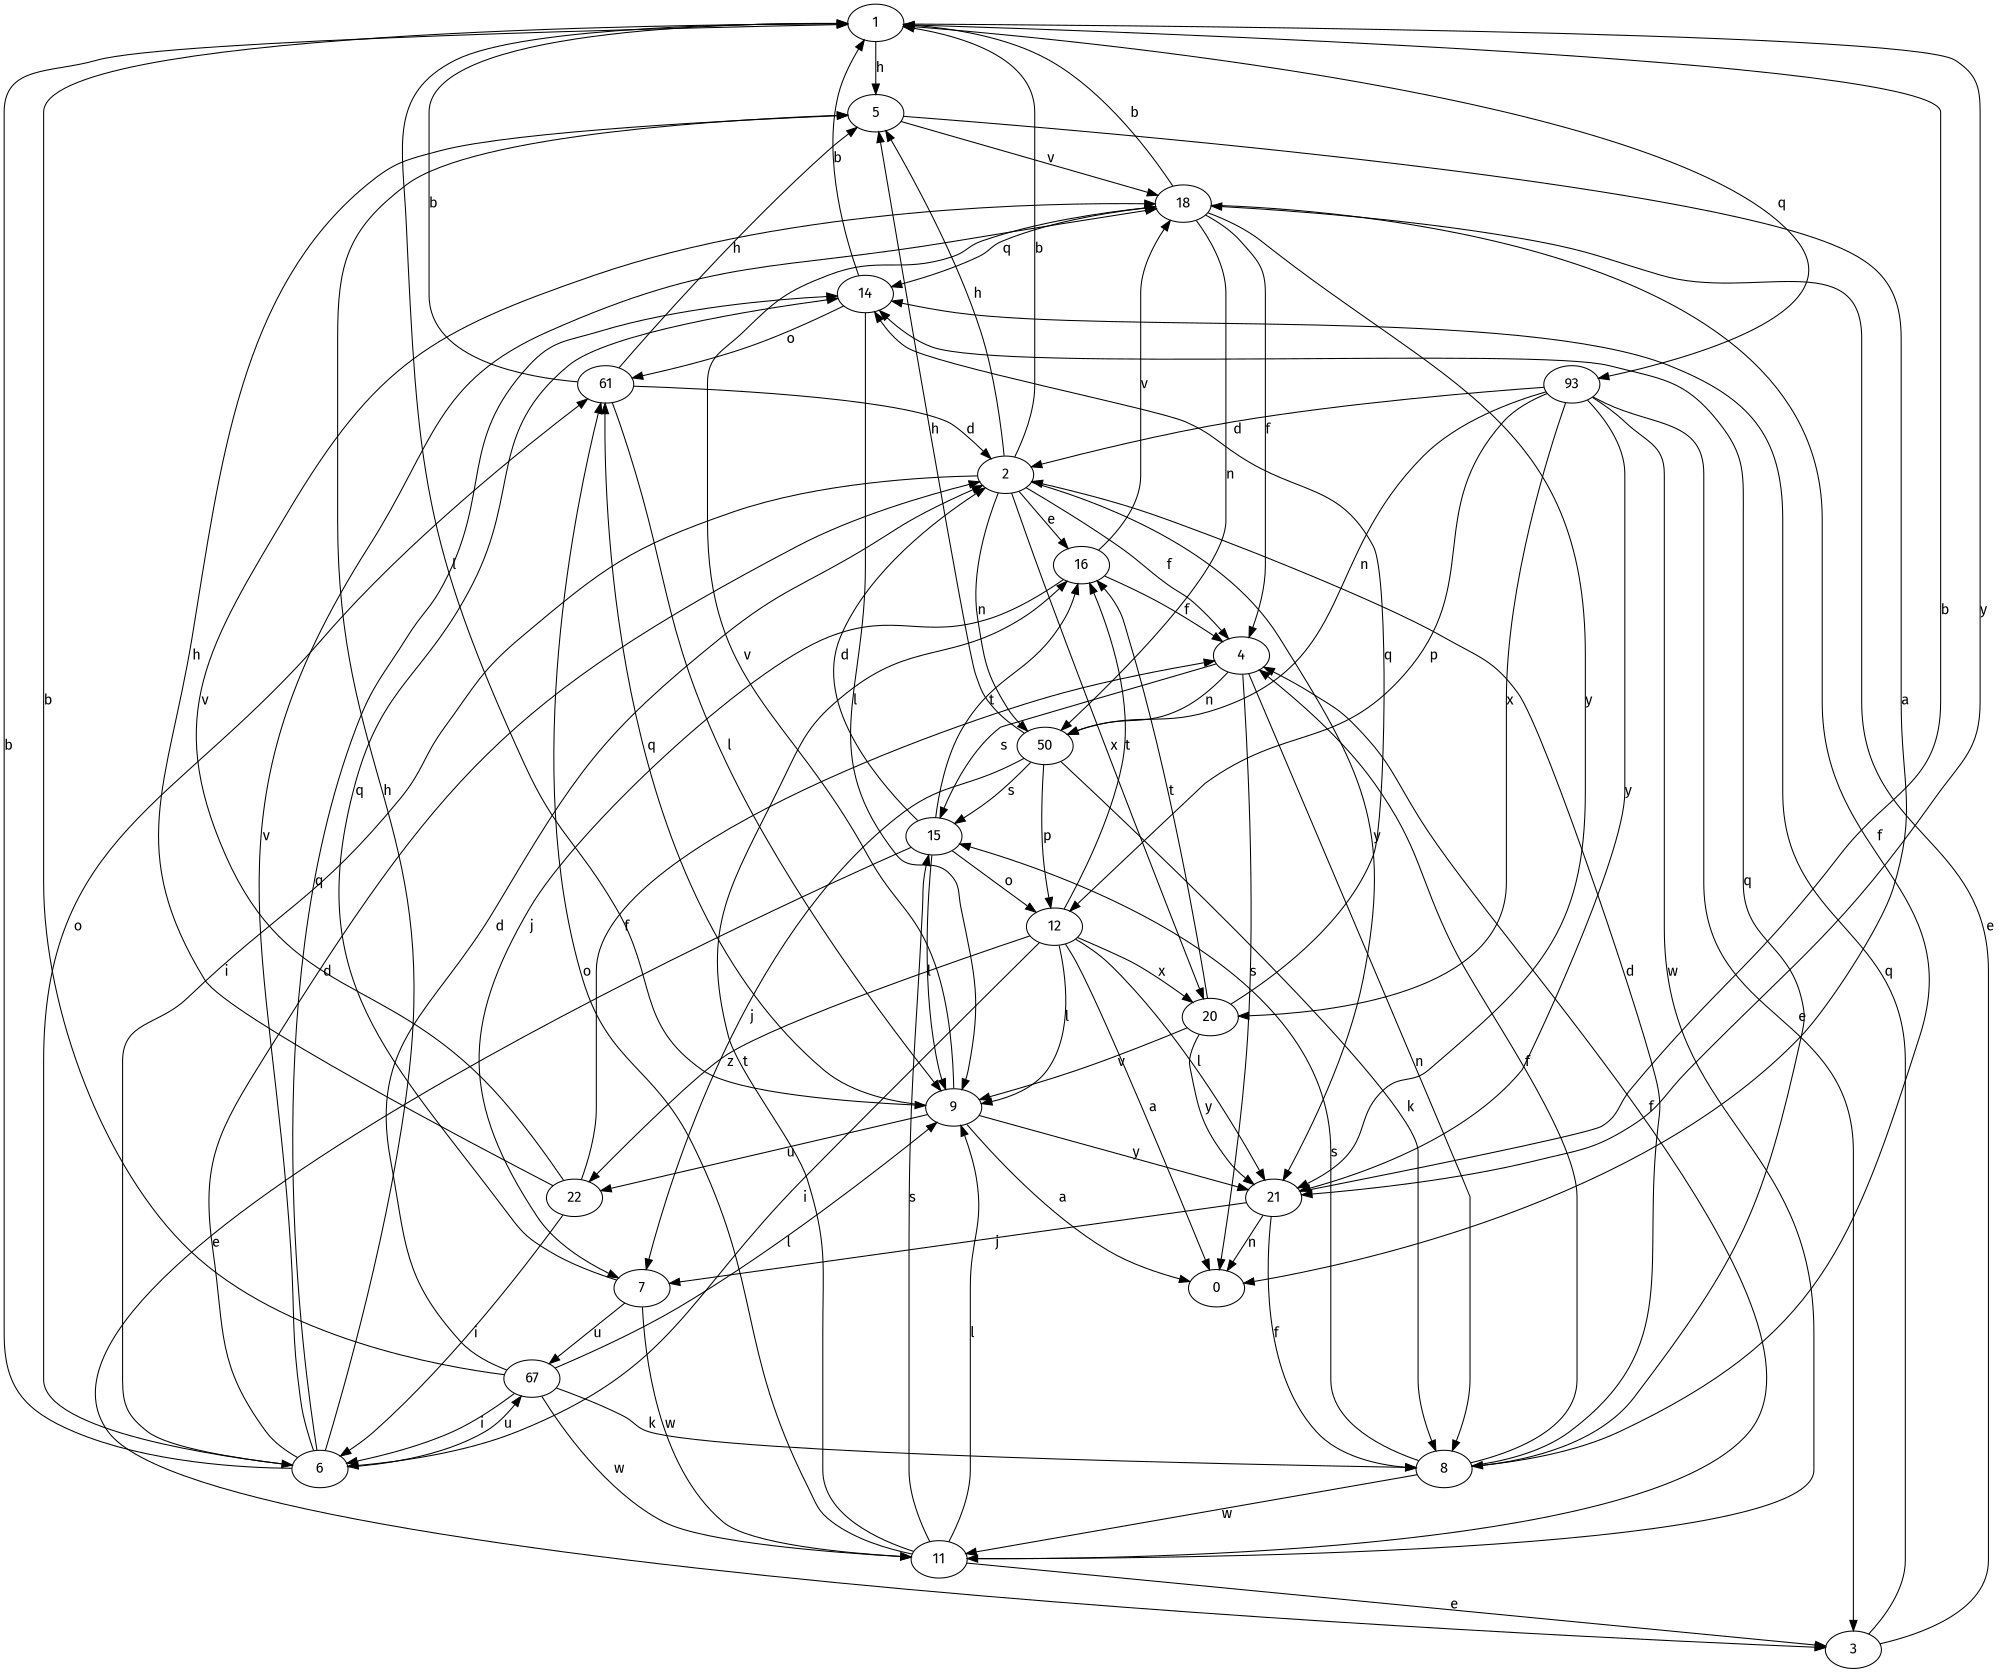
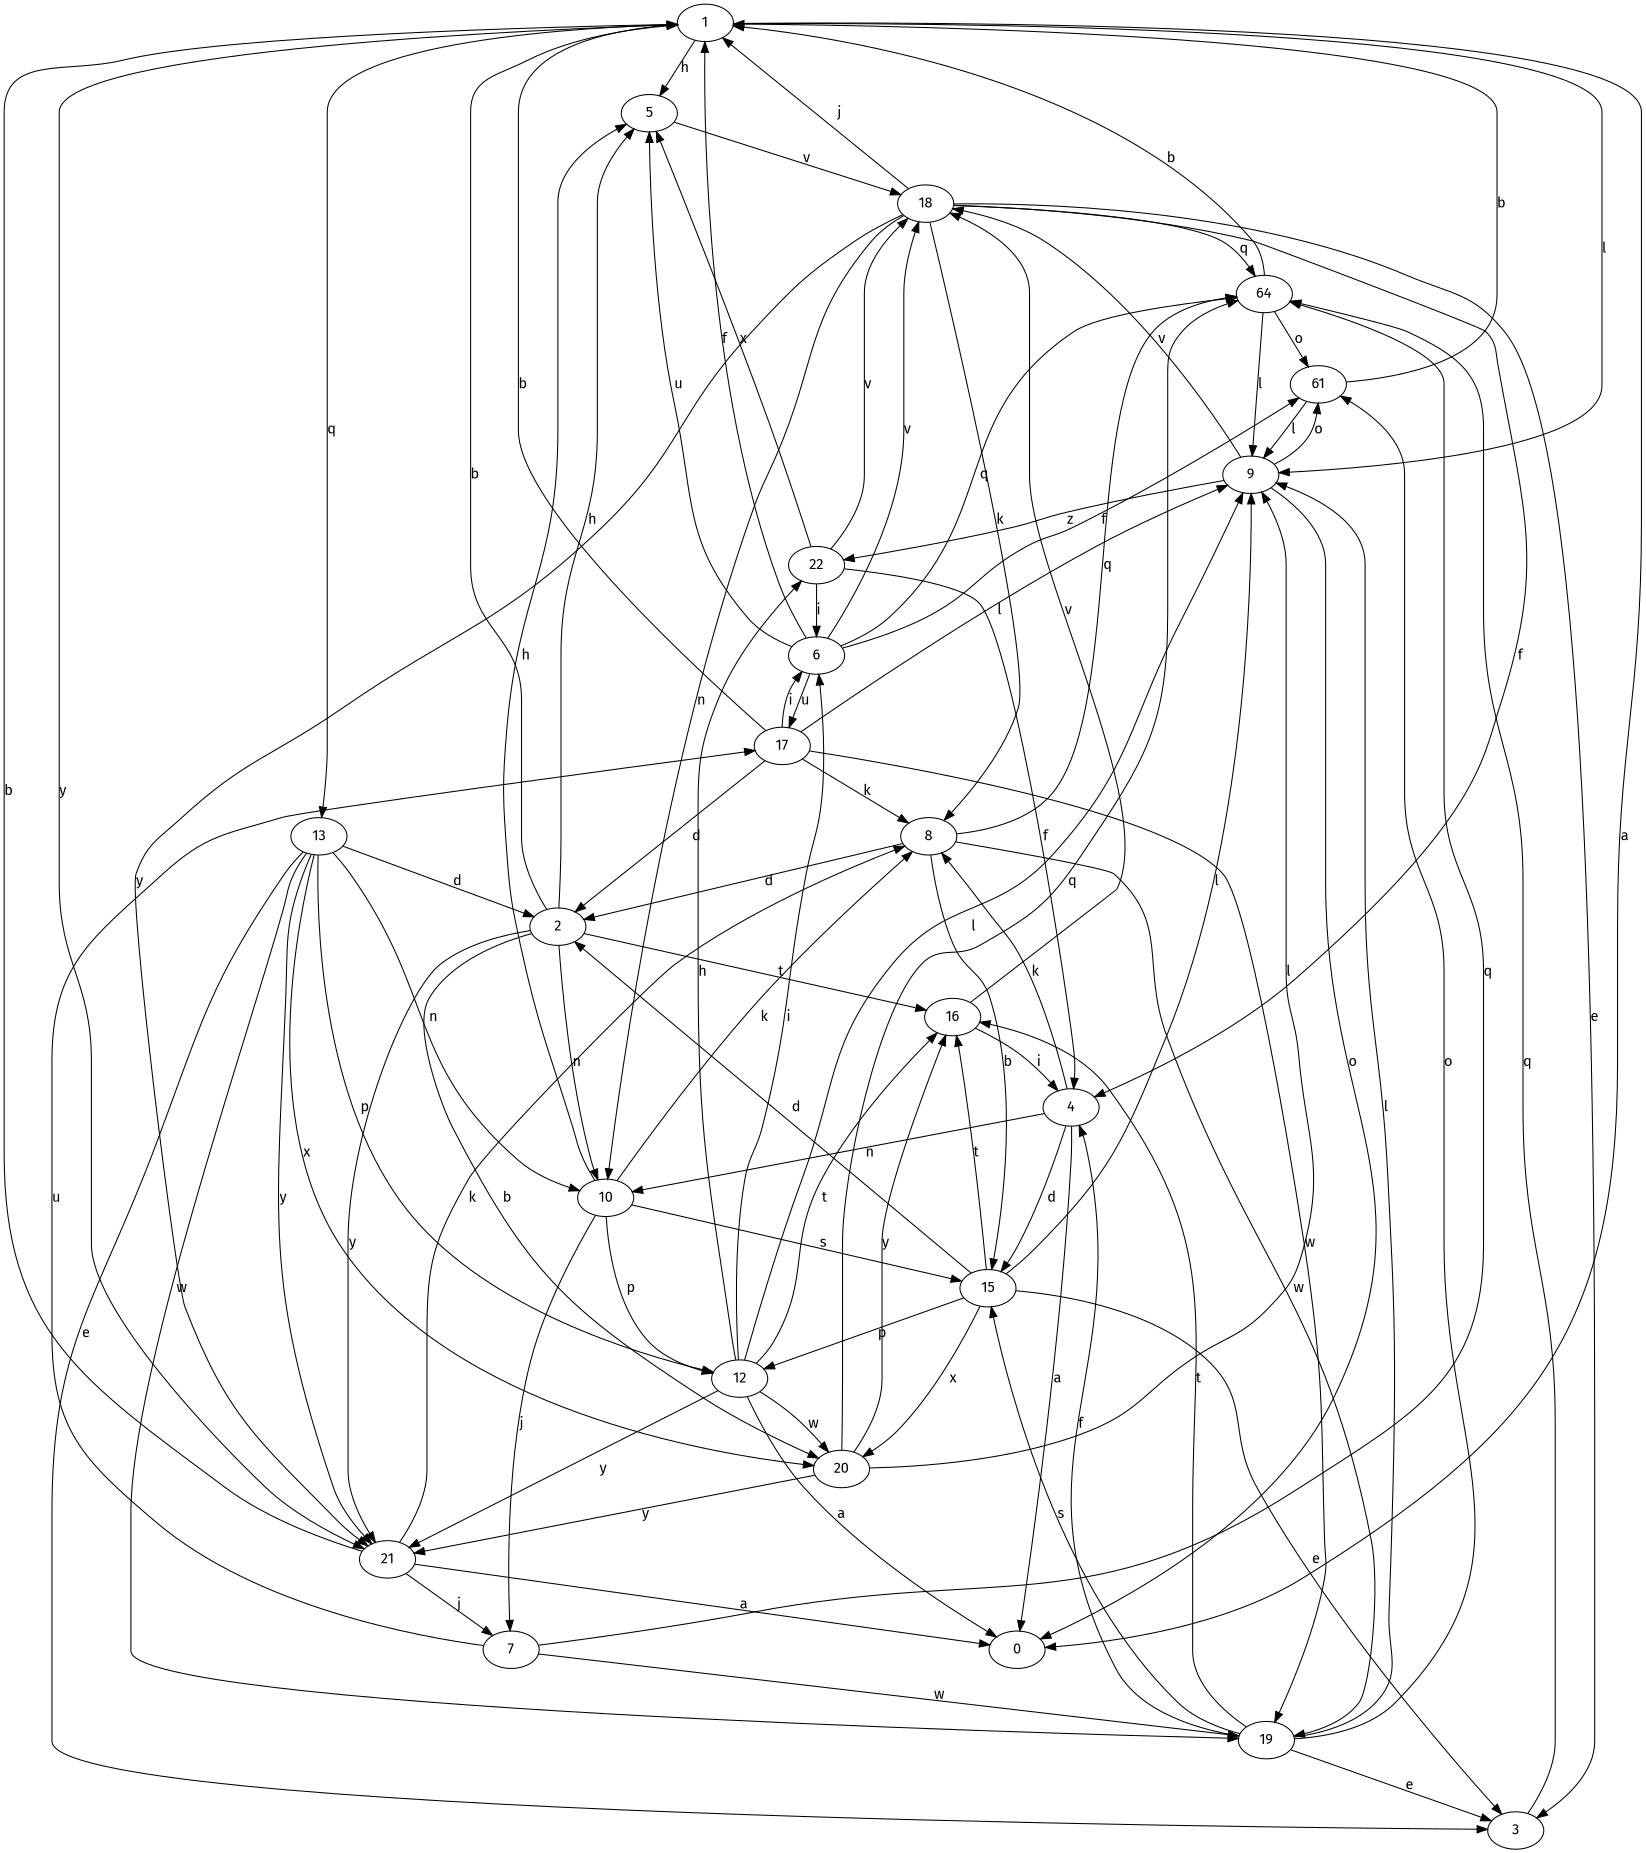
edge "18" -> "1": label "b" -> "j"
edge "61" -> "5": removed, label "h"
node "14": label "14" -> "64"
node "93": label "93" -> "13"
edge "61" -> "2": removed, label "d"
edge "5" -> "0": now "1" -> "0"
edge "2" -> "16": label "e" -> "t"
edge "2" -> "4": removed, label "f"
edge "16" -> "4": label "f" -> "i"
edge "22" -> "5": label "h" -> "x"
edge "3" -> "18": reversed
edge "6" -> "1": label "b" -> "f"
edge "9" -> "61": label "q" -> "o"
edge "4" -> "15": label "s" -> "d"
node "50": label "50" -> "10"
edge "2" -> "20": label "x" -> "b"
edge "6" -> "5": label "h" -> "u"
edge "20" -> "16": label "t" -> "y"
edge "16" -> "7": removed, label "j"
edge "18" -> "8": label "f" -> "k"
edge "2" -> "6": removed, label "i"
edge "6" -> "2": removed, label "d"
edge "15" -> "12": label "o" -> "p"
edge "6" -> "61": label "o" -> "f"
edge "12" -> "20": label "x" -> "w"
edge "4" -> "0": label "s" -> "a"
edge "12" -> "22": label "z" -> "h"
edge "20" -> "9": label "v" -> "l"
edge "12" -> "21": label "l" -> "y"
edge "4" -> "8": label "n" -> "k"
edge "8" -> "4": removed, label "f"
edge "9" -> "21": removed, label "y"
edge "9" -> "22": label "u" -> "z"
edge "8" -> "15": label "s" -> "b"
edge "9" -> "0": label "a" -> "o"
edge "21" -> "0": label "n" -> "a"
edge "21" -> "8": label "f" -> "k"
node "67": label "67" -> "17"
edge "15" -> "20": added, label "x"
node "11": label "11" -> "19"
